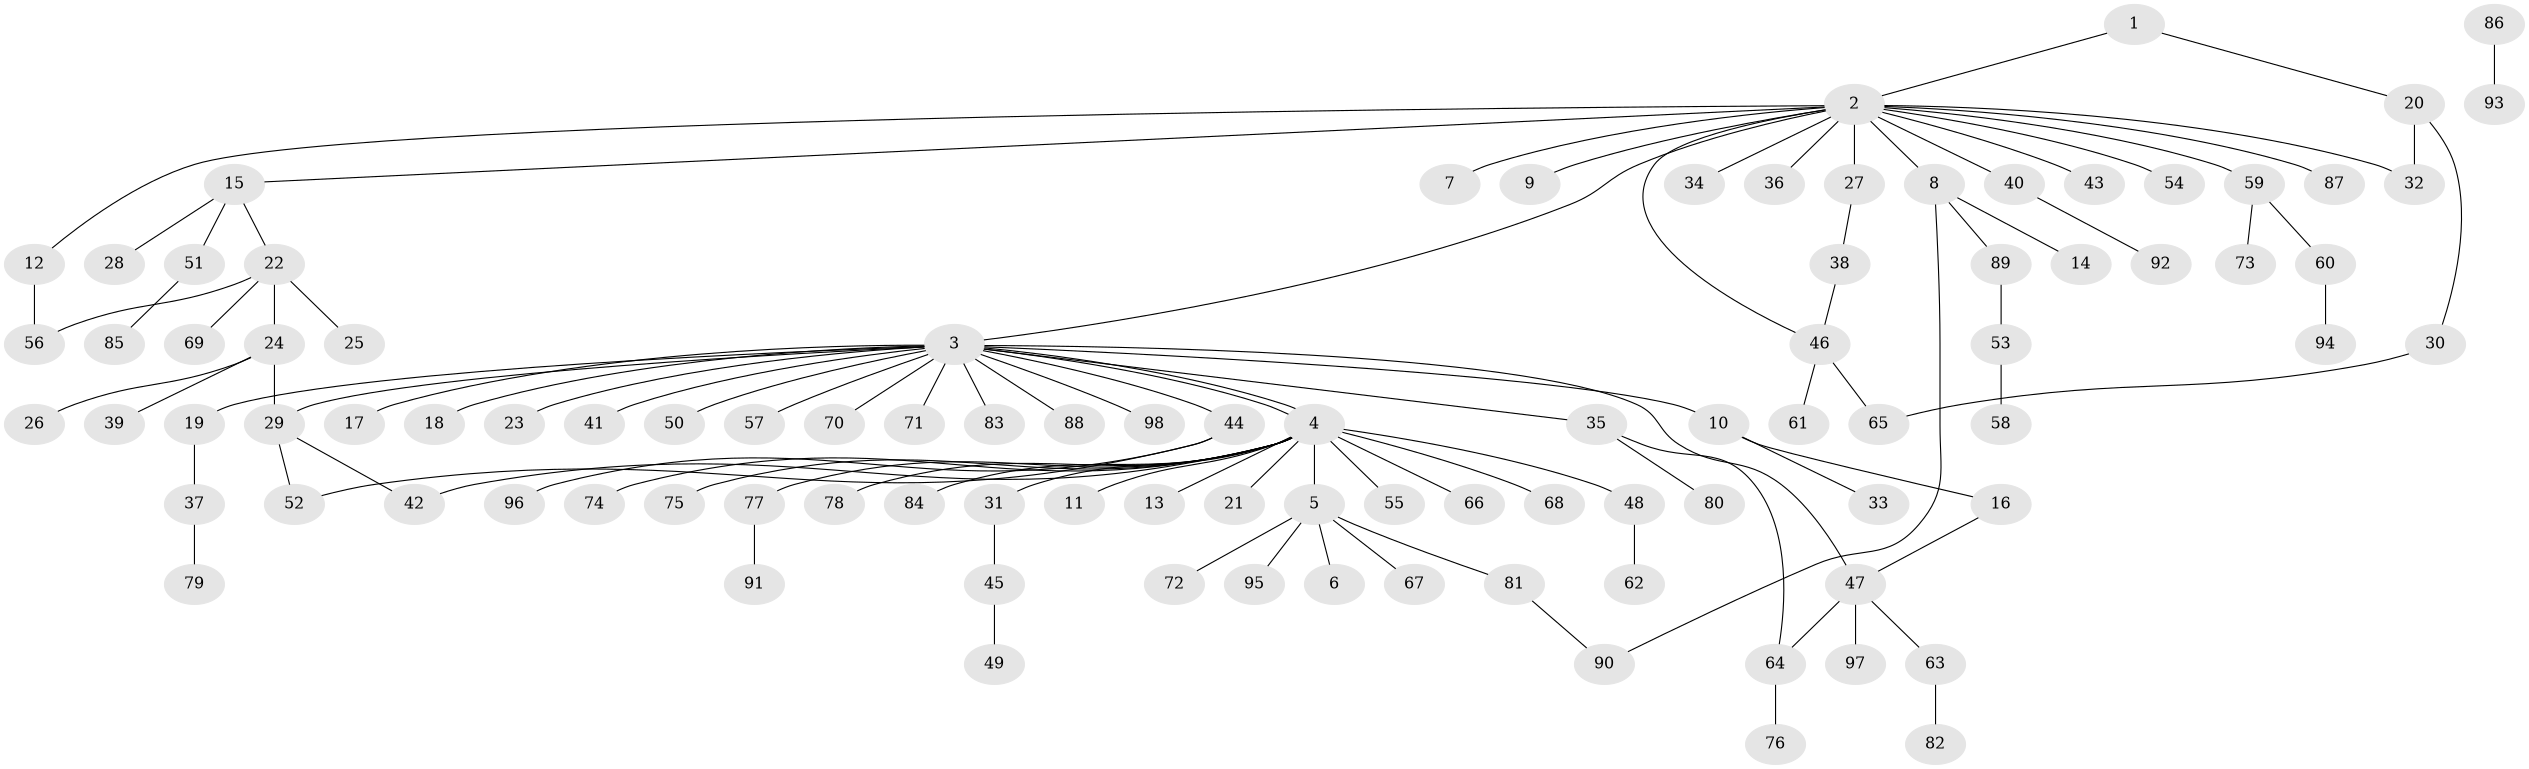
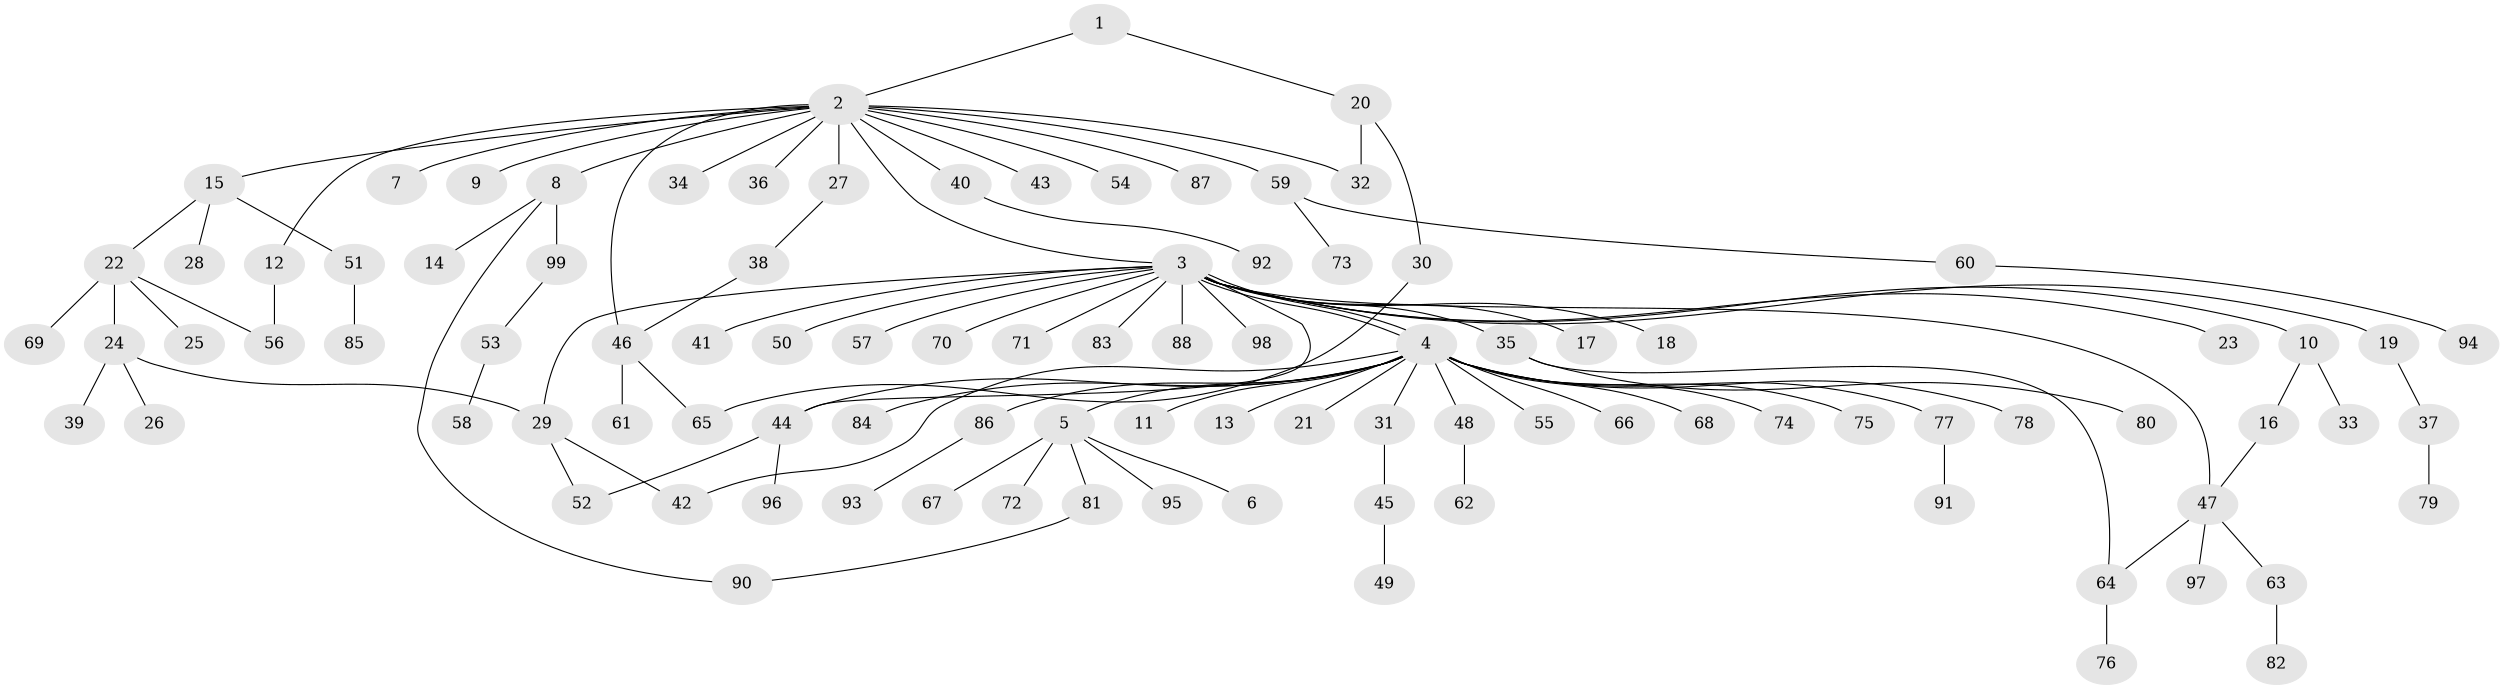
node "89": label "89" -> "99"
edge "4" -- "44": added
edge "4" -- "86": added
